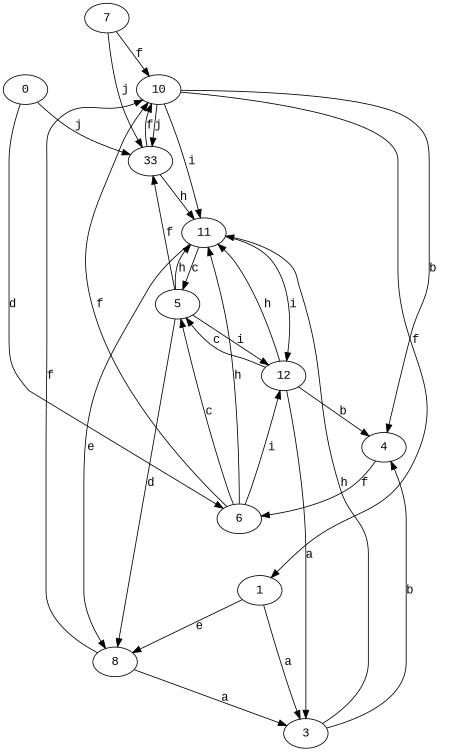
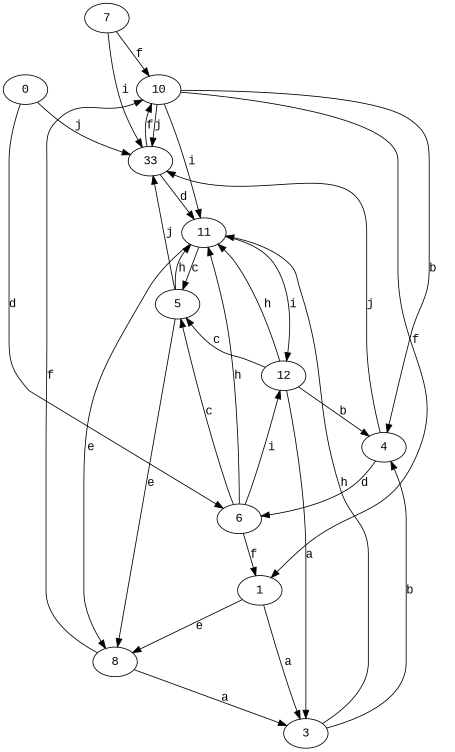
edge "7" -> "33": label "j" -> "i"
edge "33" -> "11": label "h" -> "d"
edge "4" -> "33": added, label "j"
edge "5" -> "33": label "f" -> "j"
edge "6" -> "10": now "6" -> "1"
edge "5" -> "12": removed, label "i"
edge "5" -> "8": label "d" -> "e"
edge "4" -> "6": label "f" -> "d"
